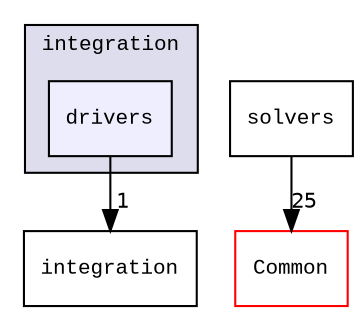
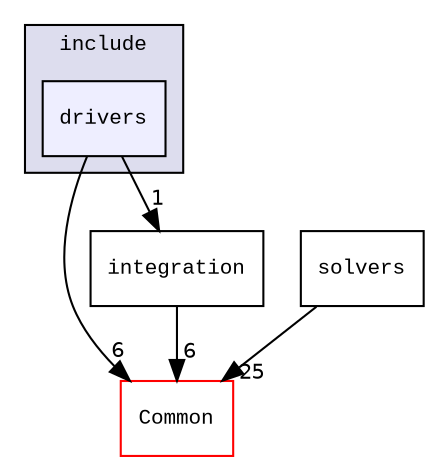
cluster "integration": label "integration" -> "include"
edge "drivers" -> "Common": added
edge "integration" -> "Common": added
